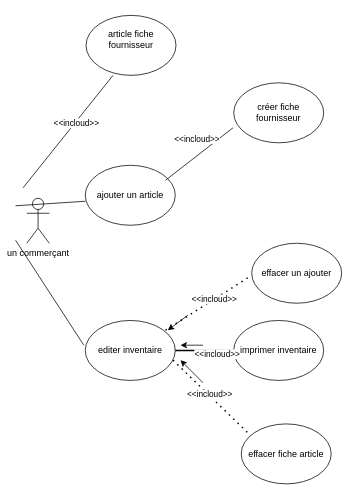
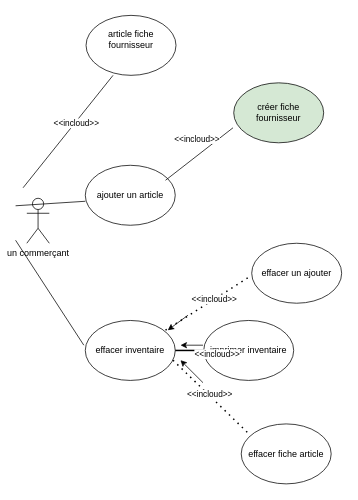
node "créer fiche fournisseur": fillcolor #ffffff -> #d5e8d4
node "editer inventaire": label "editer inventaire" -> "effacer inventaire"
node "imprimer inventaire": moved (279, 351) -> (249, 351)
